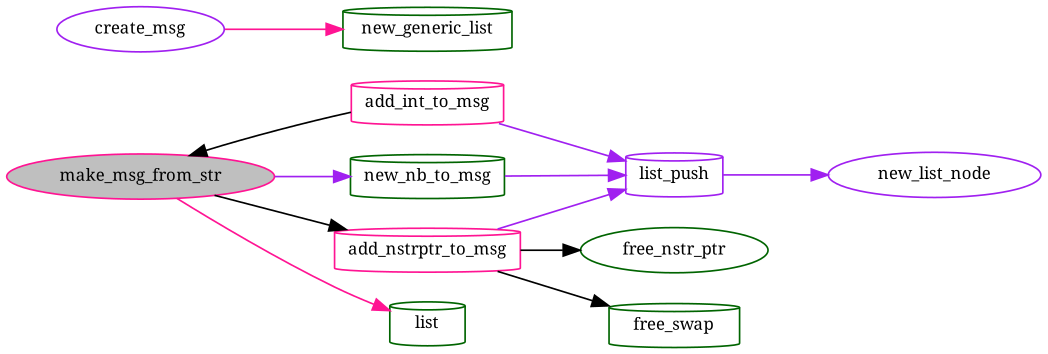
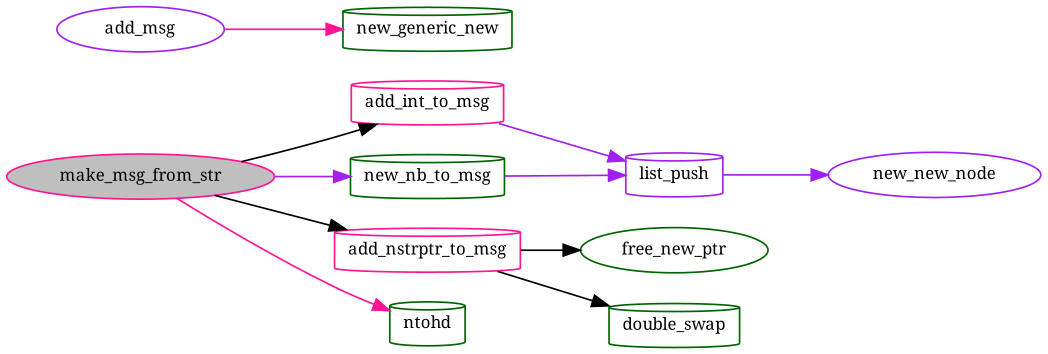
node "create_msg": label "create_msg" -> "add_msg"
node "new_generic_list": label "new_generic_list" -> "new_generic_new"
edge "add_int_to_msg" -> "make_msg_from_str": reversed
node "new_list_node": label "new_list_node" -> "new_new_node"
edge "add_nstrptr_to_msg" -> "list_push": removed
node "free_nstr_ptr": label "free_nstr_ptr" -> "free_new_ptr"
node "list": label "list" -> "ntohd"
node "free_swap": label "free_swap" -> "double_swap"
